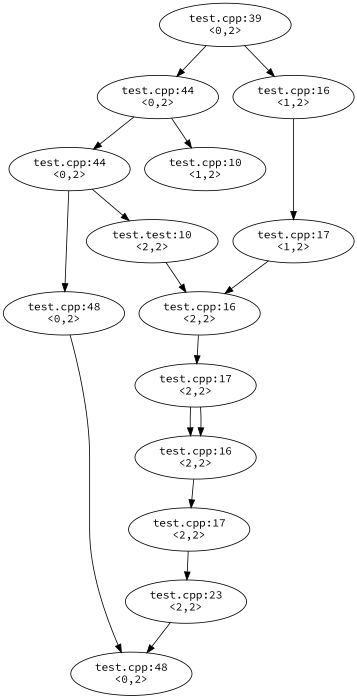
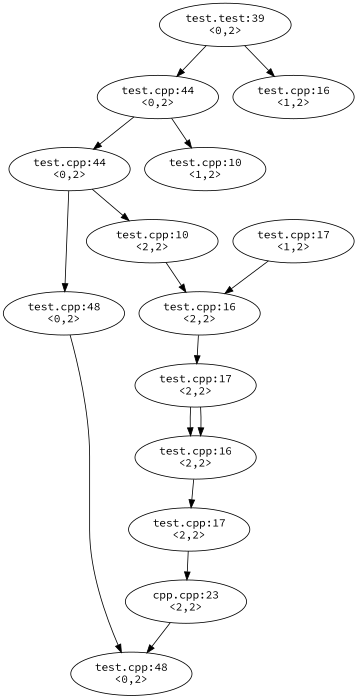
node "test.cpp:39 <0,2>": label "test.cpp:39 <0,2>" -> "test.test:39 <0,2>"
edge "test.cpp:16 <1,2>" -> "test.cpp:17 <1,2>": removed
node "test.test:10 <2,2>": label "test.test:10 <2,2>" -> "test.cpp:10 <2,2>"
node "test.cpp:23 <2,2>": label "test.cpp:23 <2,2>" -> "cpp.cpp:23 <2,2>"
